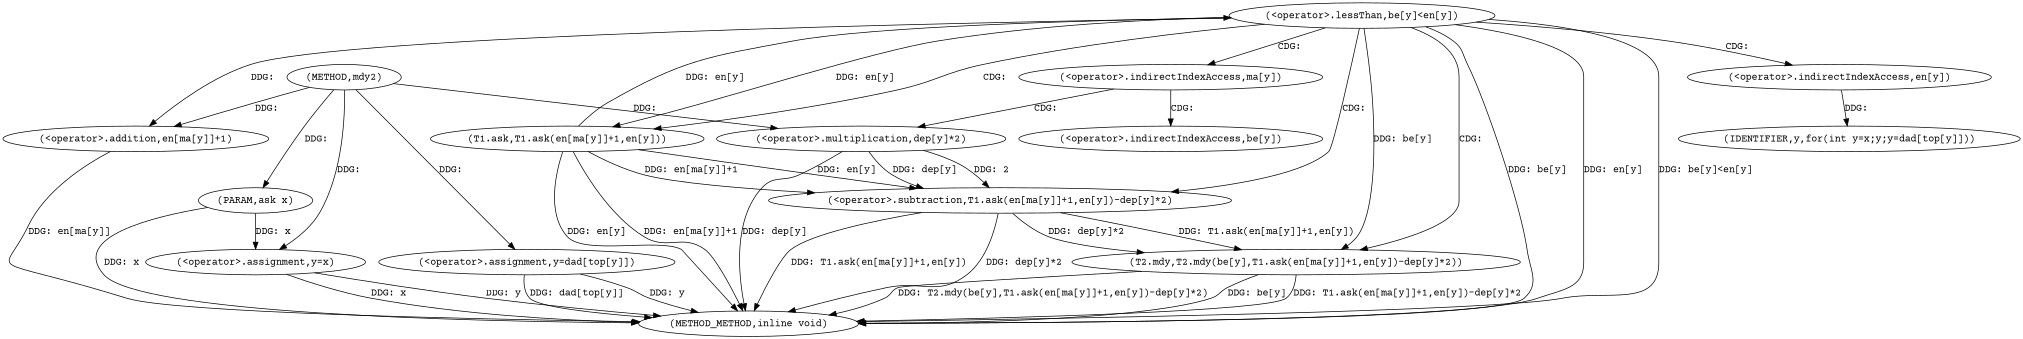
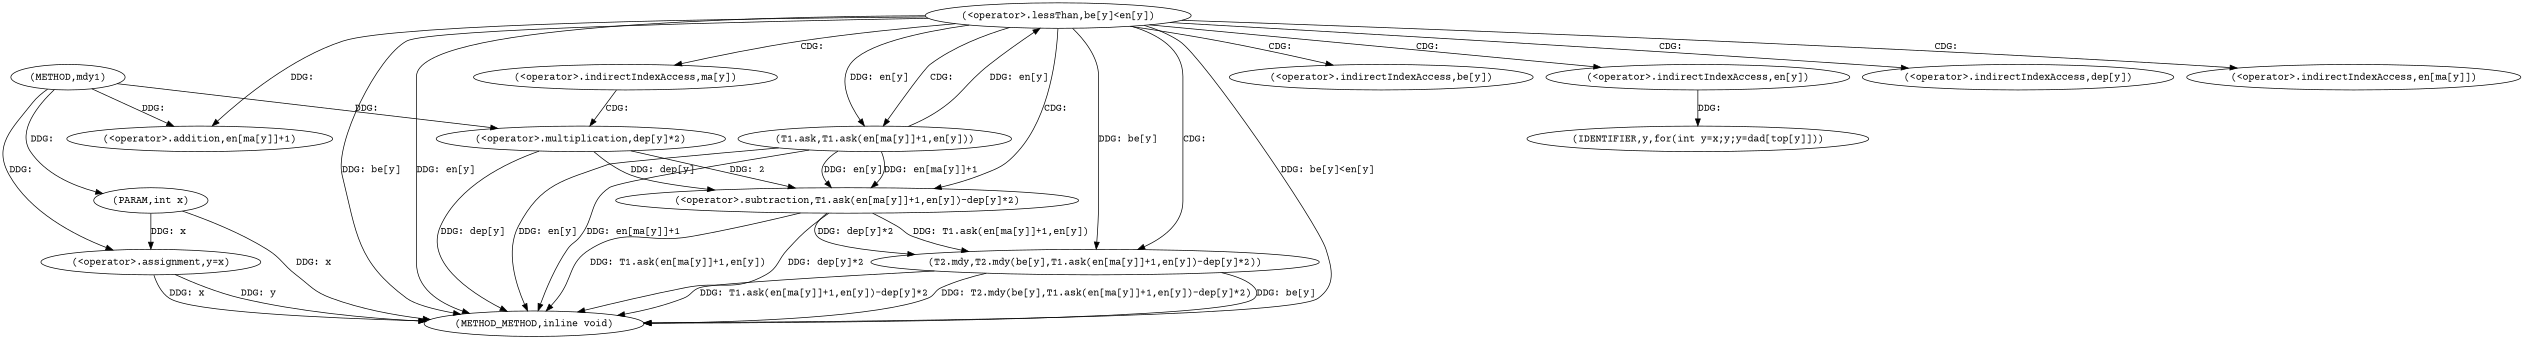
node "(METHOD,mdy2)": label "(METHOD,mdy2)" -> "(METHOD,mdy1)"
node "(<operator>.indirectIndexAccess,dep[y])": added
node "(<operator>.indirectIndexAccess,en[ma[y]])": added
edge "(<operator>.indirectIndexAccess,ma[y])" -> "(<operator>.indirectIndexAccess,be[y])": now "(<operator>.lessThan,be[y]<en[y])" -> "(<operator>.indirectIndexAccess,be[y])"
node "(PARAM,ask x)": label "(PARAM,ask x)" -> "(PARAM,int x)"
node "(<operator>.assignment,y=dad[top[y]])": removed
edge "(<operator>.addition,en[ma[y]]+1)" -> "(METHOD_METHOD,inline void)": removed, label "DDG: en[ma[y]]"
